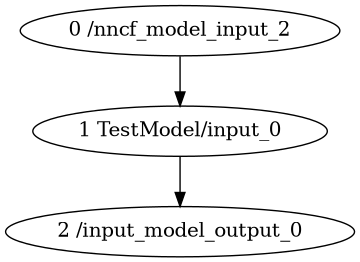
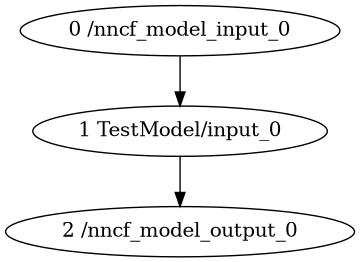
node "0 /nncf_model_input_2": label "0 /nncf_model_input_2" -> "0 /nncf_model_input_0"
node "2 /input_model_output_0": label "2 /input_model_output_0" -> "2 /nncf_model_output_0"
